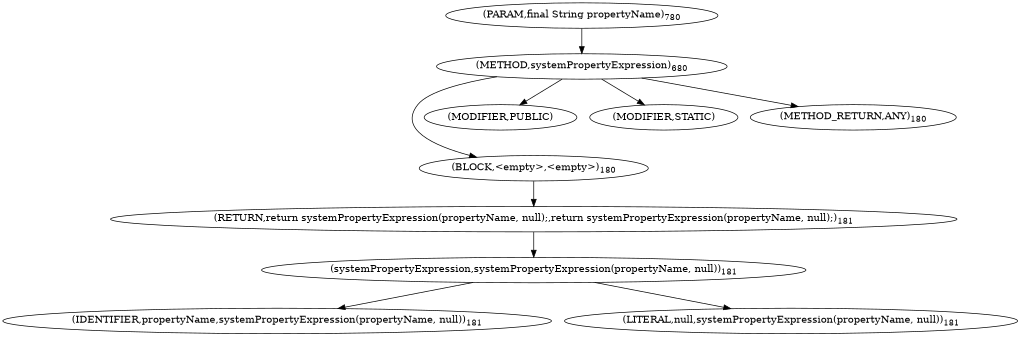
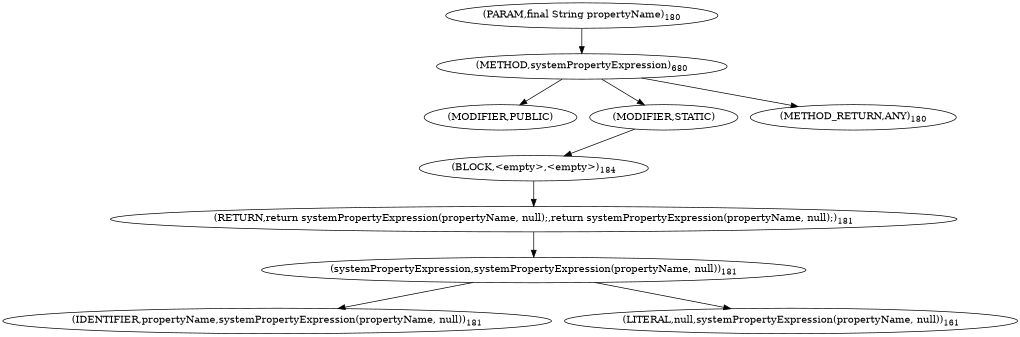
node "(PARAM,final String propertyName)": text "780" -> "180"
edge "(METHOD,systemPropertyExpression)" -> "(BLOCK,<empty>,<empty>)": now "(MODIFIER,STATIC)" -> "(BLOCK,<empty>,<empty>)"
node "(BLOCK,<empty>,<empty>)": text "180" -> "184"
node "(LITERAL,null,systemPropertyExpression(propertyName, null))": text "181" -> "161"
